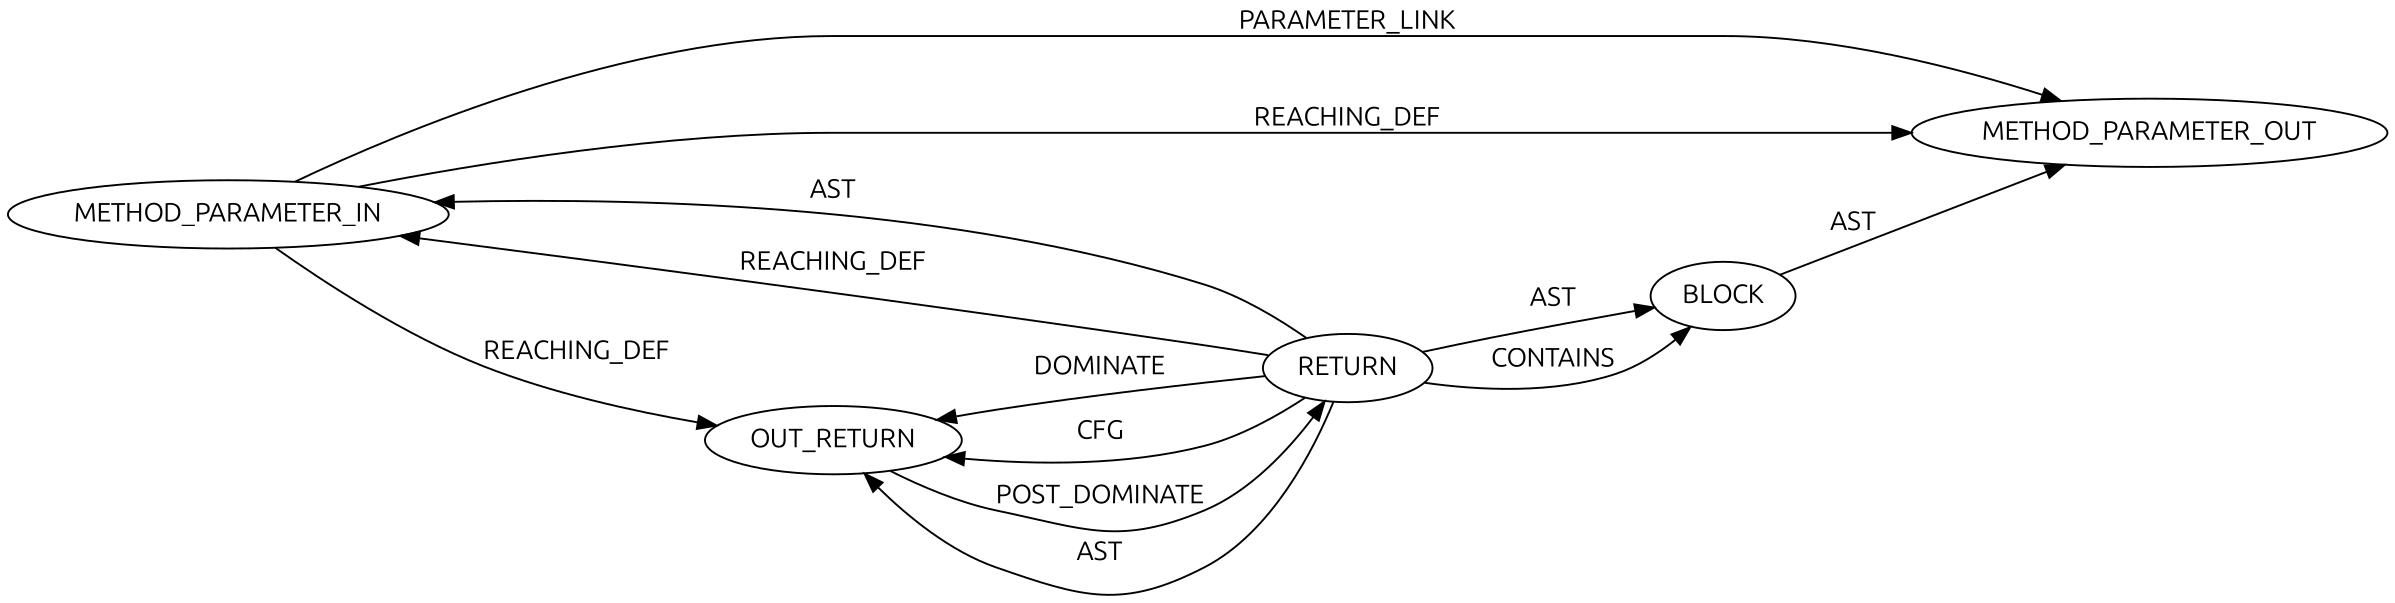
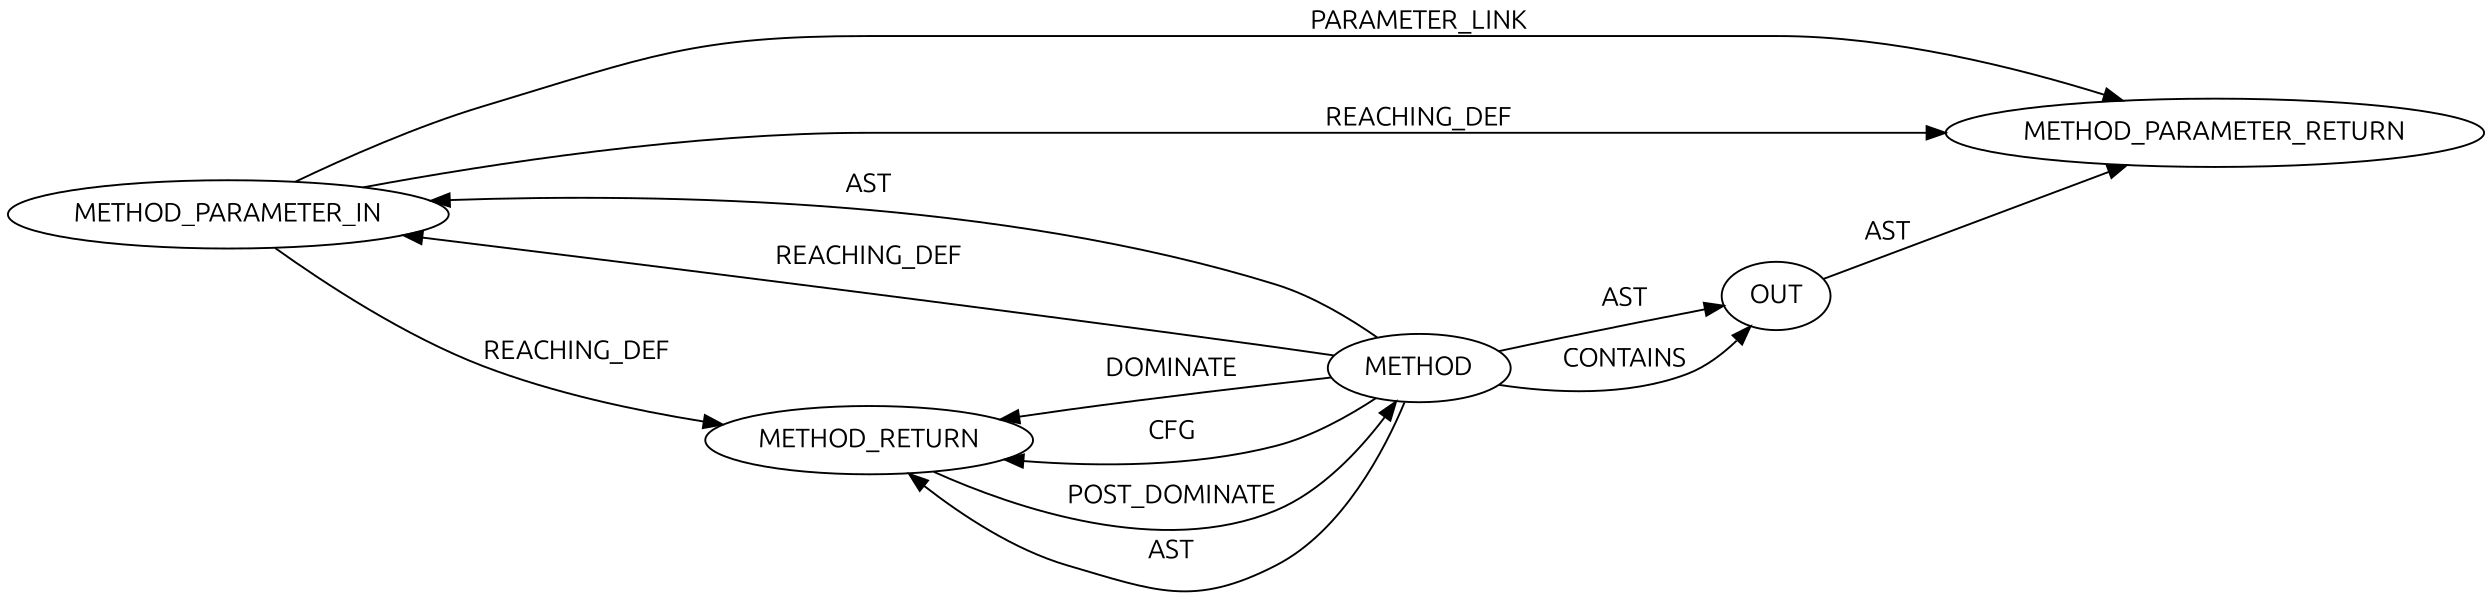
node "METHOD_PARAMETER_OUT": label "METHOD_PARAMETER_OUT" -> "METHOD_PARAMETER_RETURN"
node "BLOCK": label "BLOCK" -> "OUT"
node "RETURN": label "RETURN" -> "METHOD"
node "OUT_RETURN": label "OUT_RETURN" -> "METHOD_RETURN"
